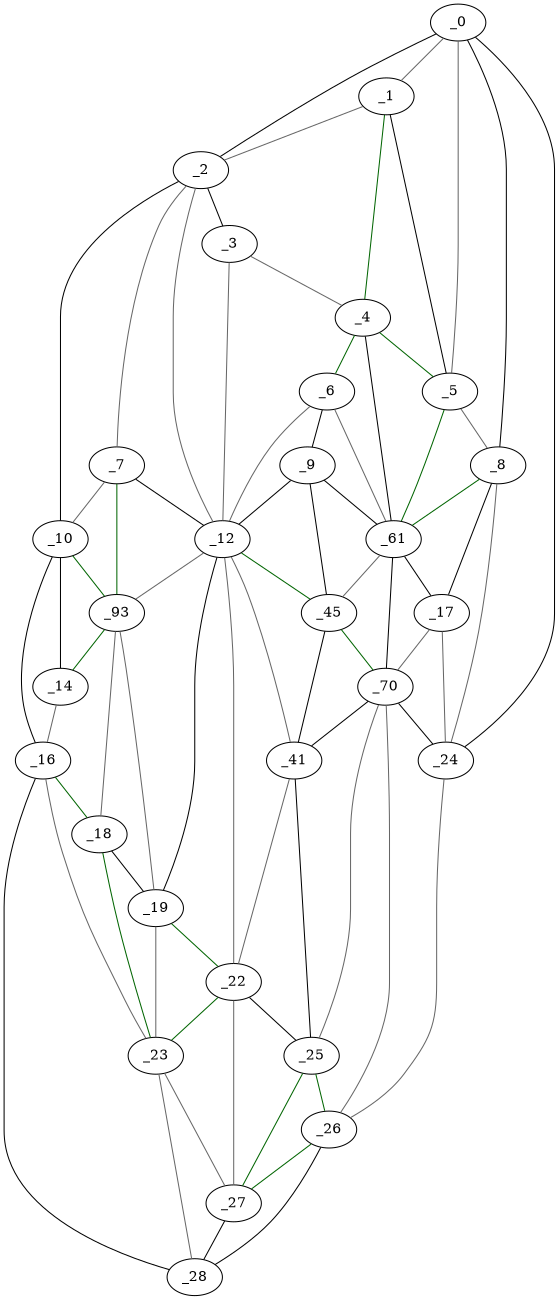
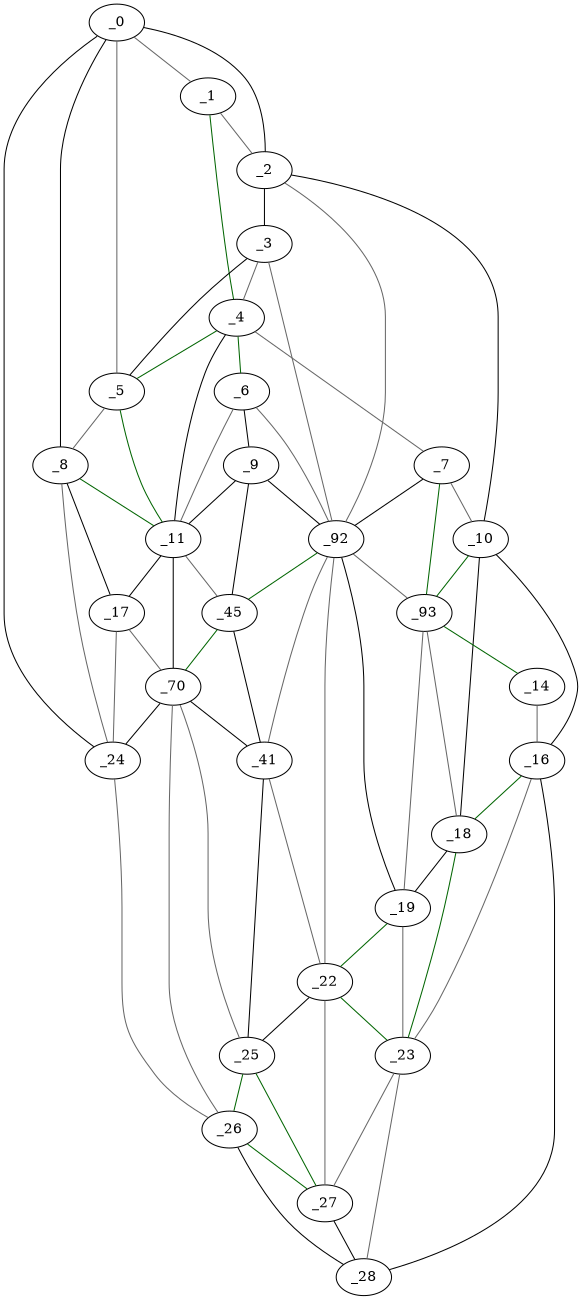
edge "_1" -- "_5": now "_3" -- "_5"
edge "_2" -- "_7": now "_4" -- "_7"
node "_12": label "_12" -> "_92"
node "_61": label "_61" -> "_11"
edge "_10" -- "_14": now "_10" -- "_18"
